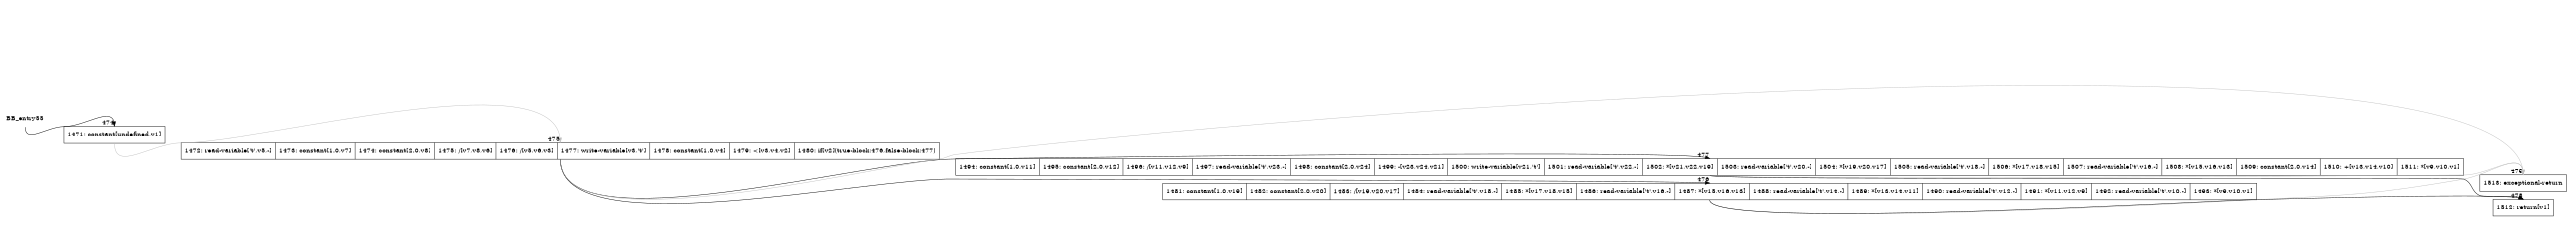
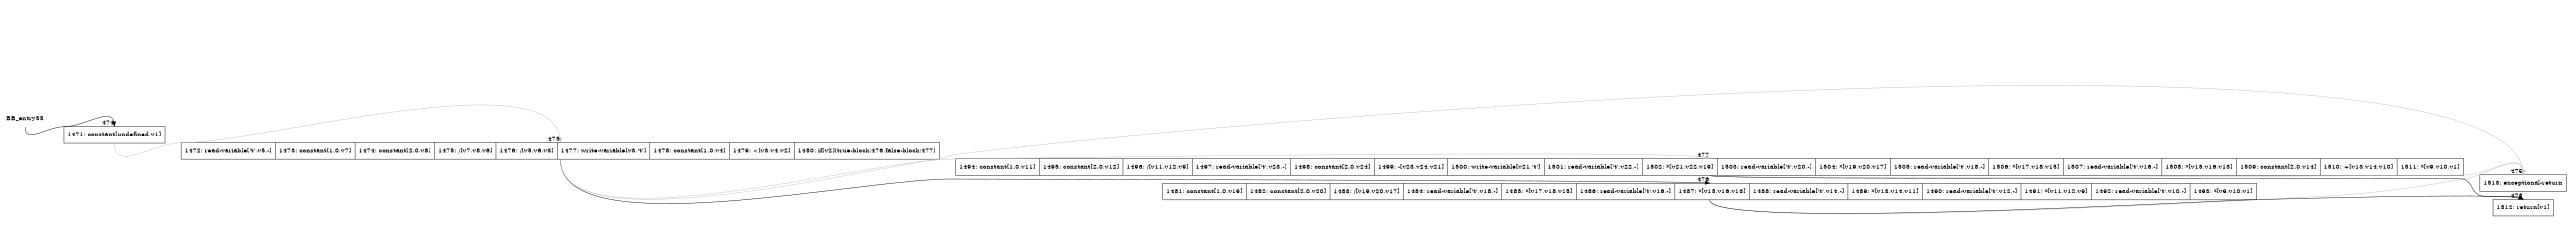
edge "1472: read-variable['t',v5,-]" -> "1494: constant[1.0,v11]": color black -> gray
